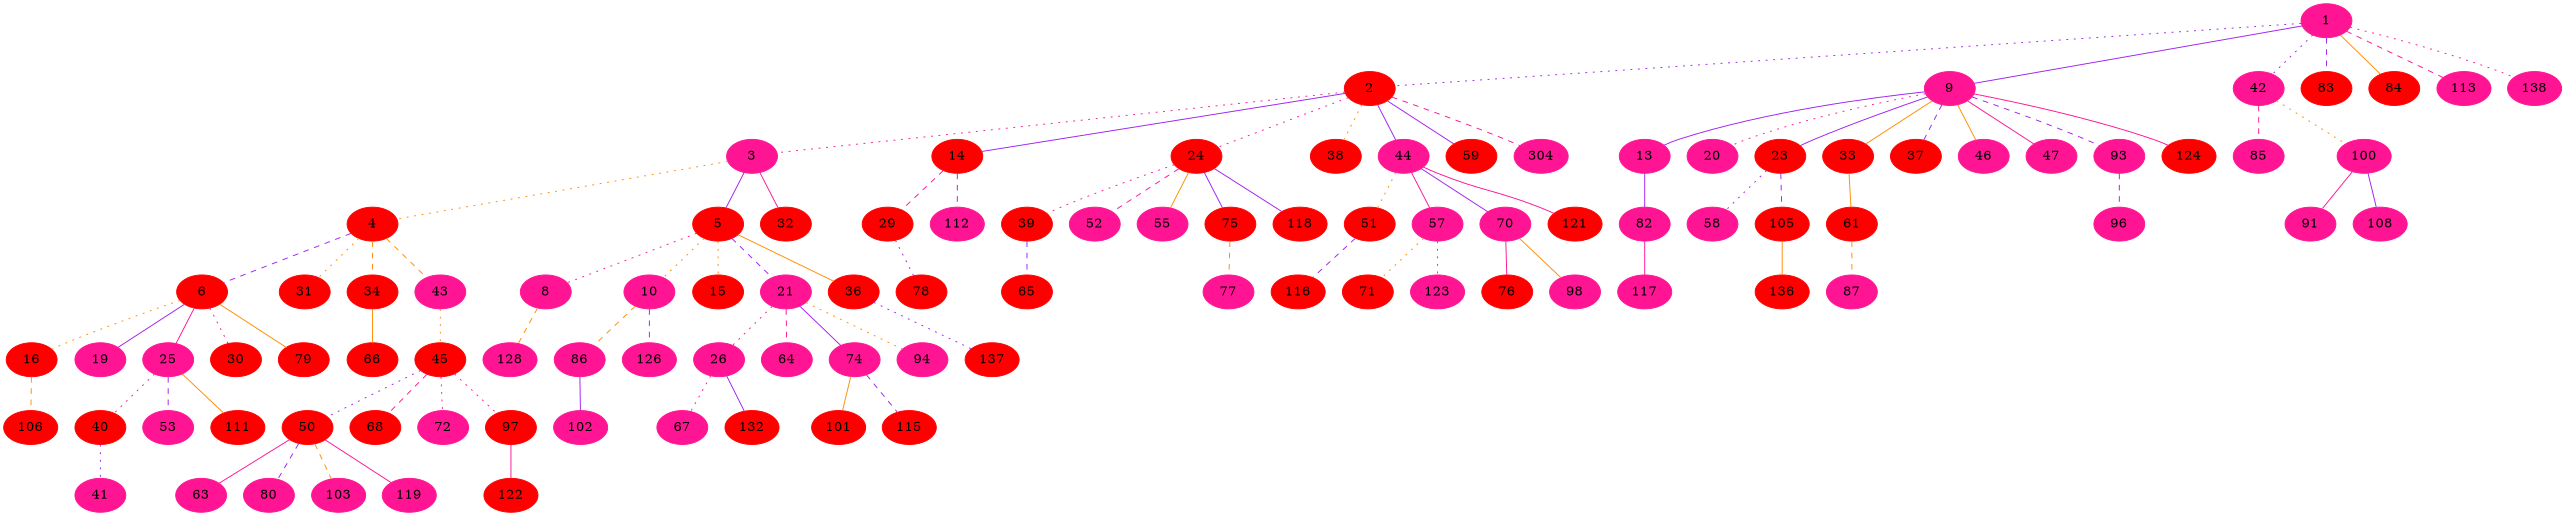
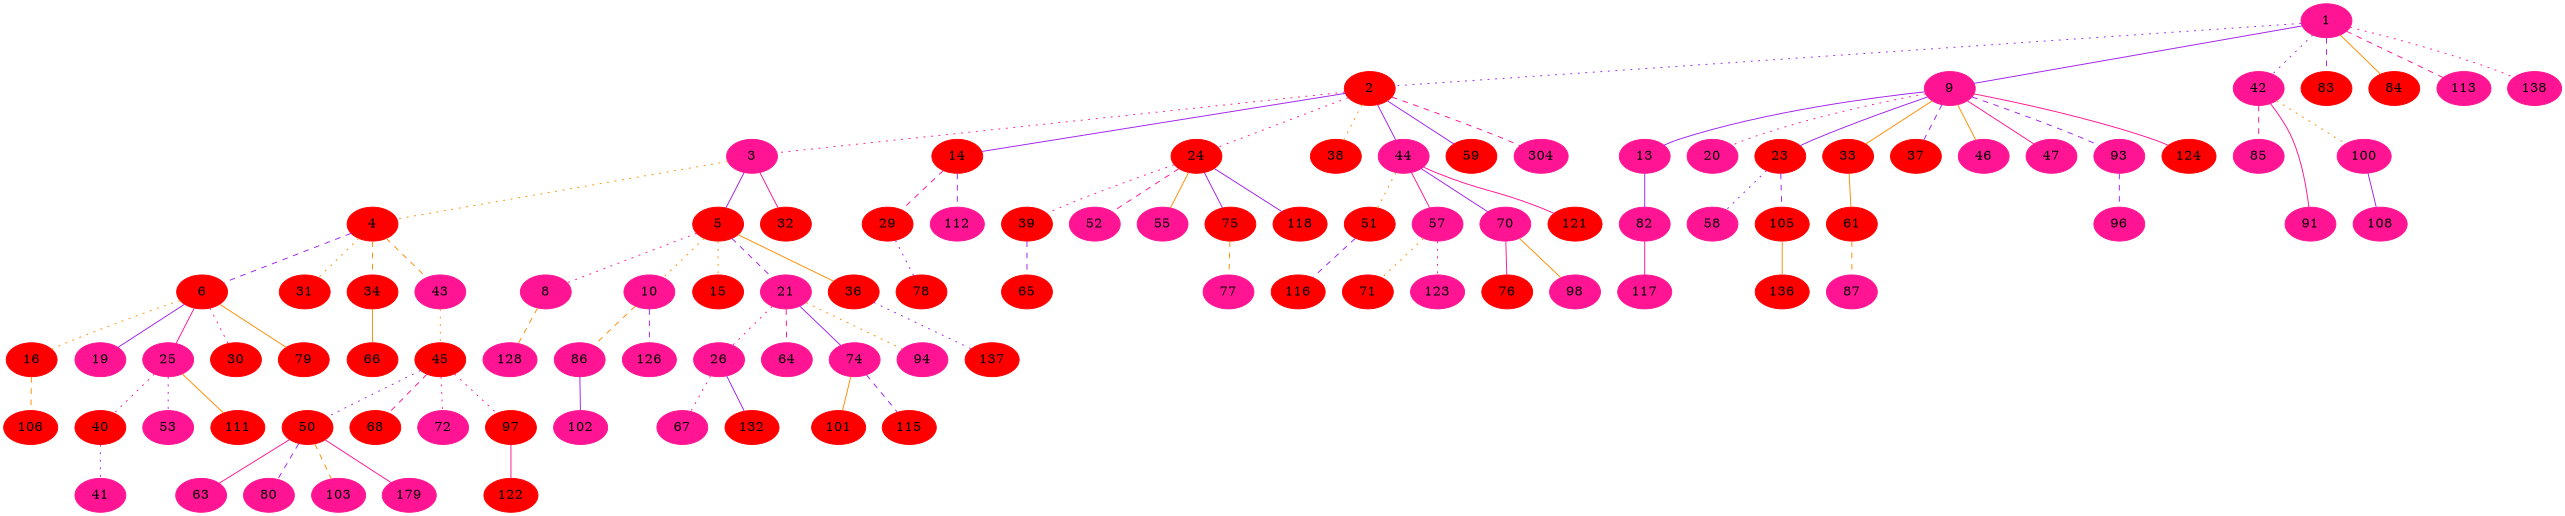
edge "100" -- "91": now "42" -- "91"
edge "25" -- "53": style dashed -> dotted
node "119": label "119" -> "179"
